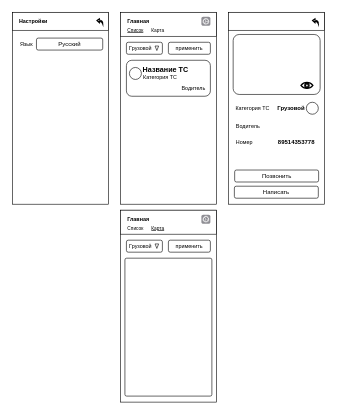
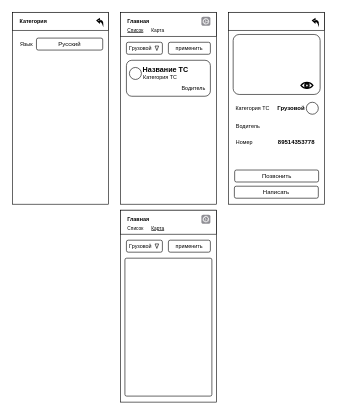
node "Настройки": label "Настройки" -> "Категория"
